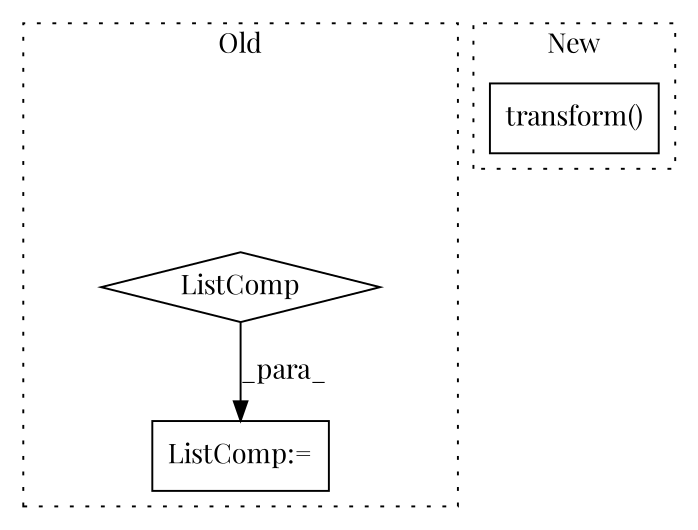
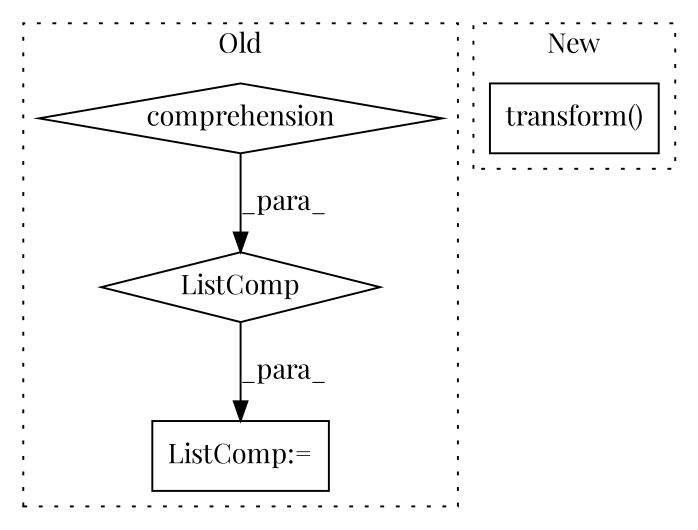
node "comprehension": added
